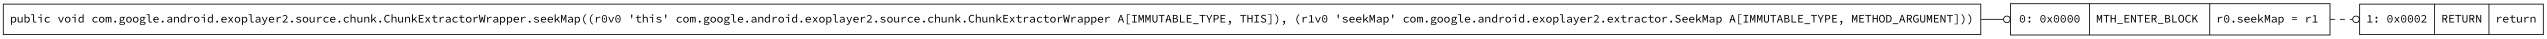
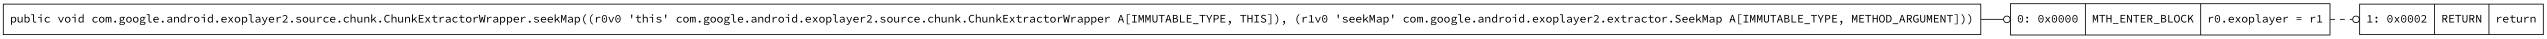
node "0: 0x0000": text "r0.seekMap = r1" -> "r0.exoplayer = r1"
